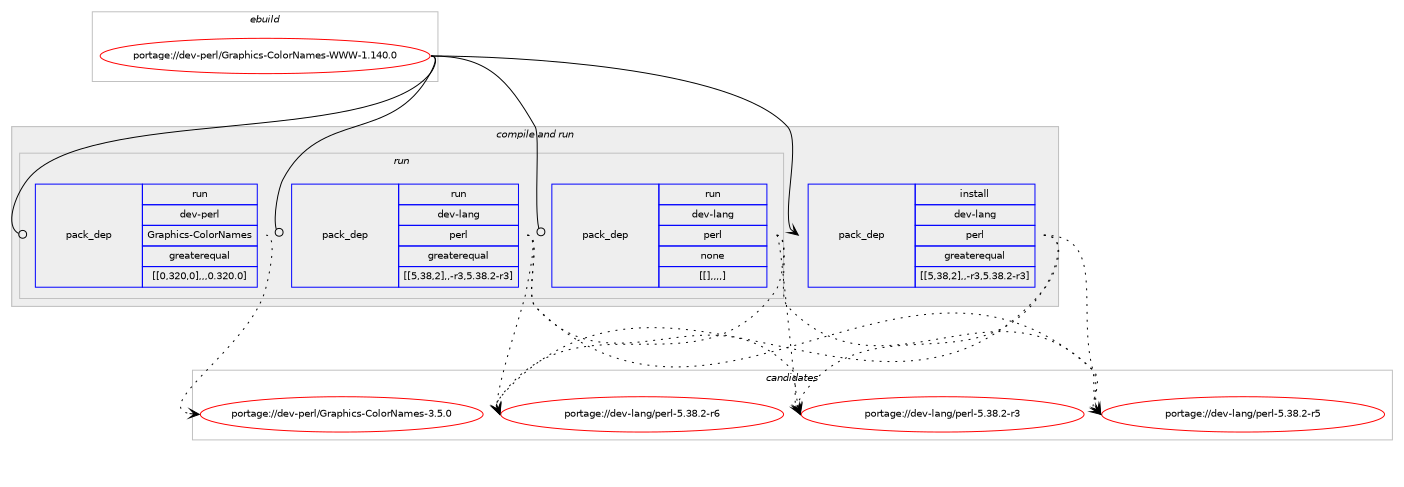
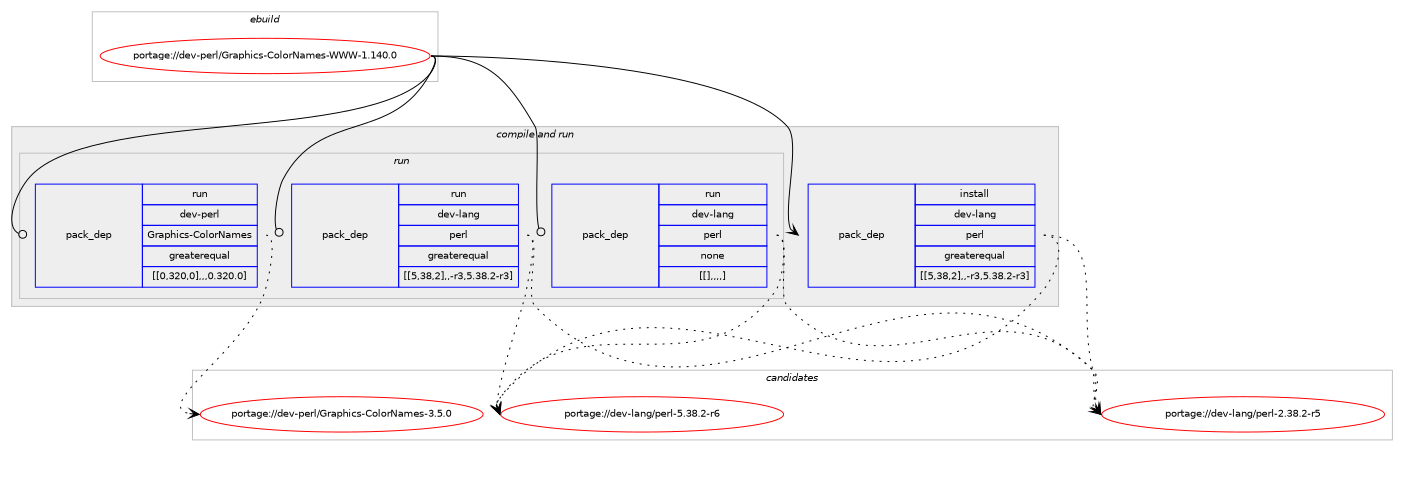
node "portage://dev-lang/perl-5.38.2-r3": removed
node "portage://dev-lang/perl-5.38.2-r5": label "portage://dev-lang/perl-5.38.2-r5" -> "portage://dev-lang/perl-2.38.2-r5"
